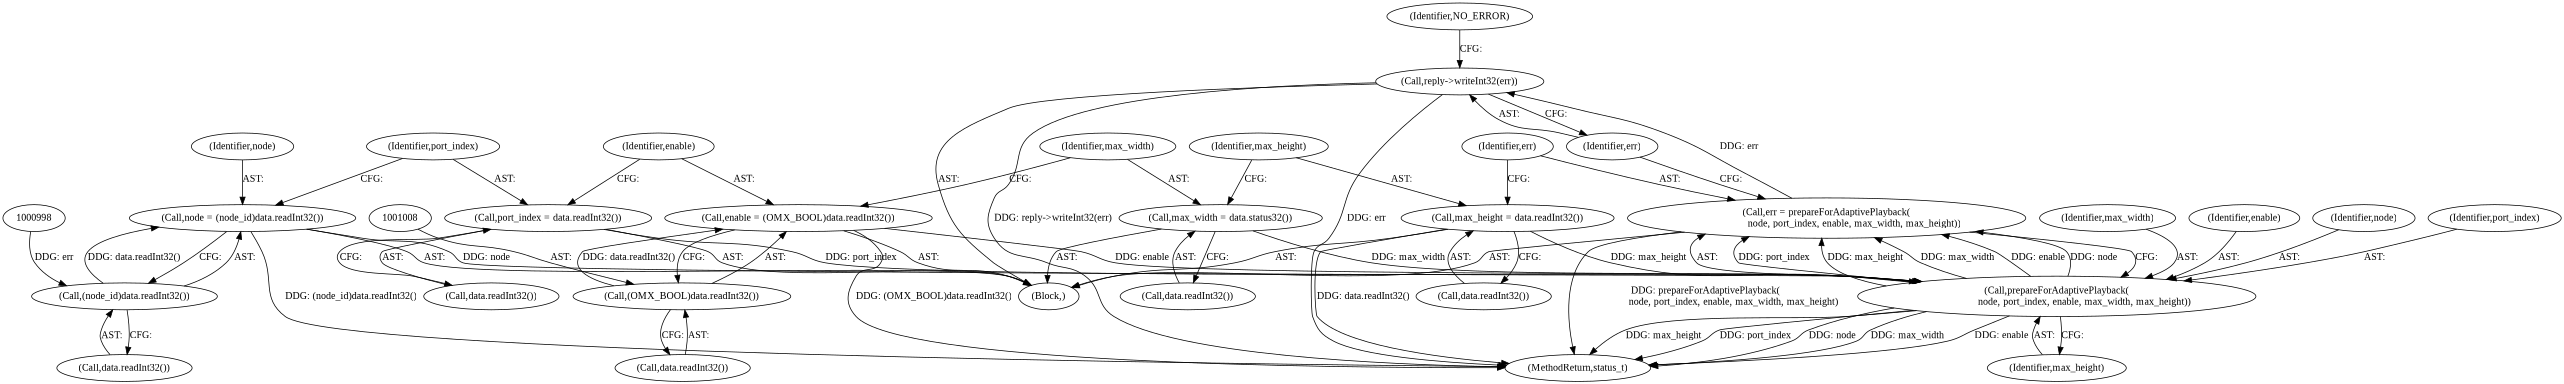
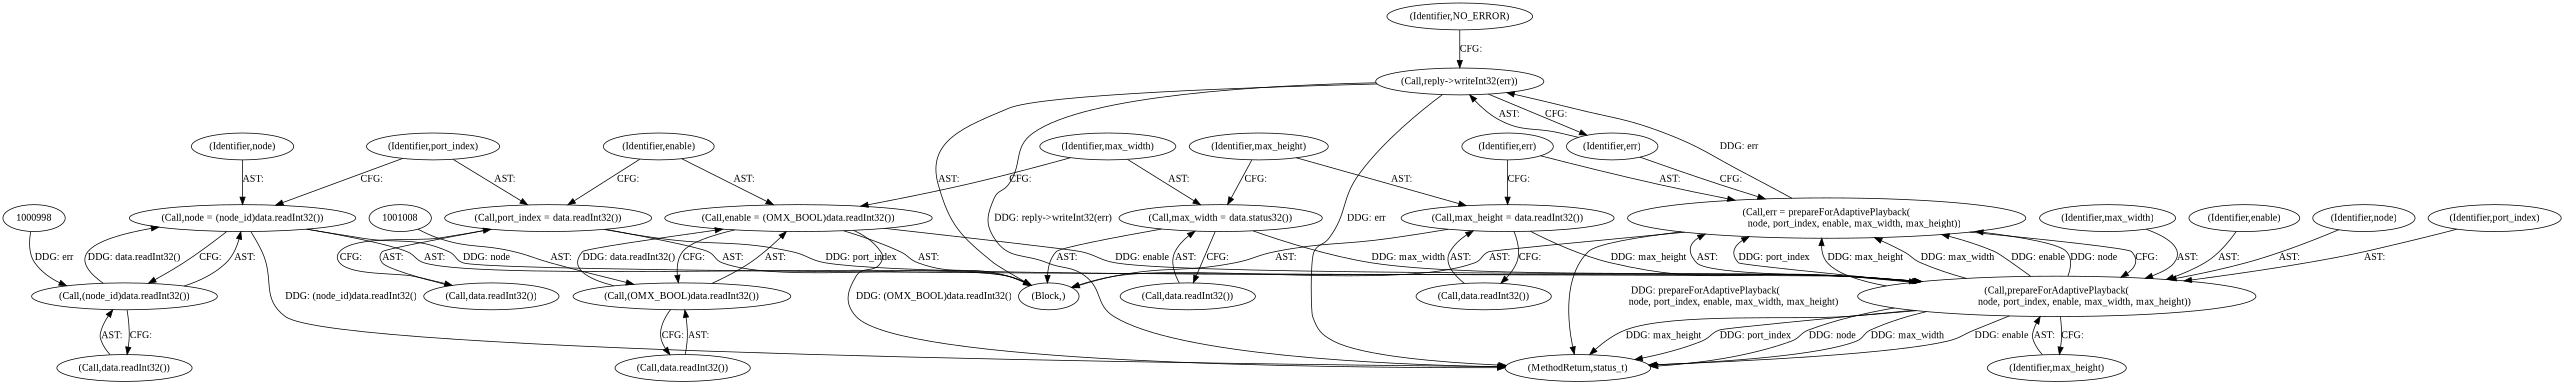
edge "(Call,max_height = data.readInt32())" -> "(MethodReturn,status_t)": removed, label "DDG: data.readInt32()"
